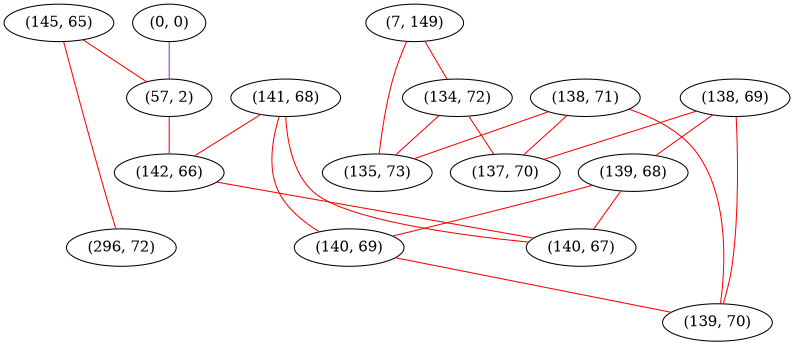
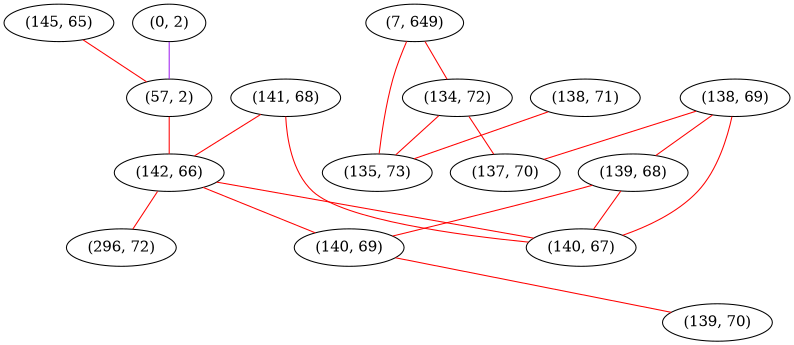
node "(0, 0)": label "(0, 0)" -> "(0, 2)"
node "(7, 149)": label "(7, 149)" -> "(7, 649)"
edge "(145, 65)" -- "(296, 72)": now "(142, 66)" -- "(296, 72)"
edge "(138, 71)" -- "(137, 70)": removed
edge "(141, 68)" -- "(140, 69)": now "(142, 66)" -- "(140, 69)"
edge "(138, 71)" -- "(139, 70)": removed
edge "(138, 69)" -- "(139, 70)": now "(138, 69)" -- "(140, 67)"
